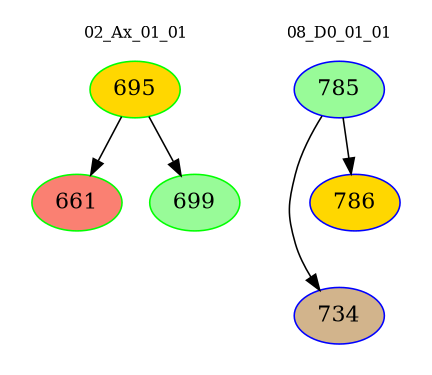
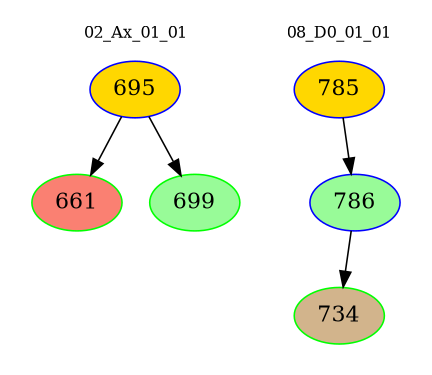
node "695": color green -> blue
node "785": fillcolor palegreen -> gold
edge "785" -> "734": now "786" -> "734"
node "786": fillcolor gold -> palegreen
node "734": color blue -> green
